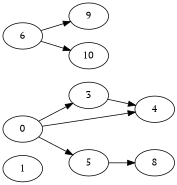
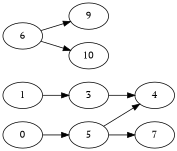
edge "0" -> "3": now "1" -> "3"
edge "0" -> "4": now "5" -> "4"
node "8": label "8" -> "7"
